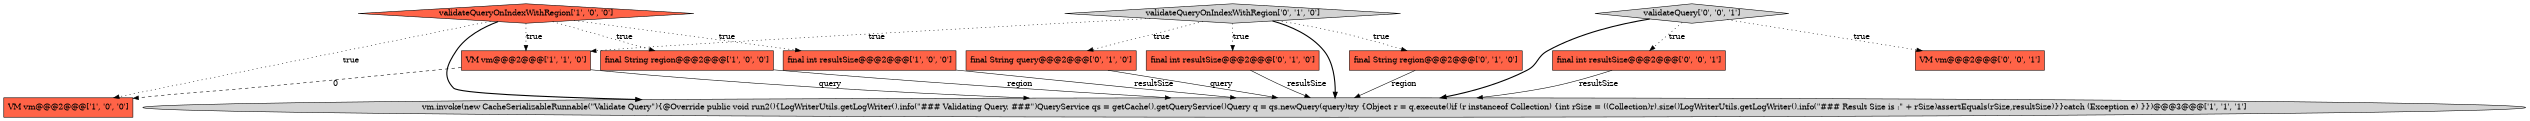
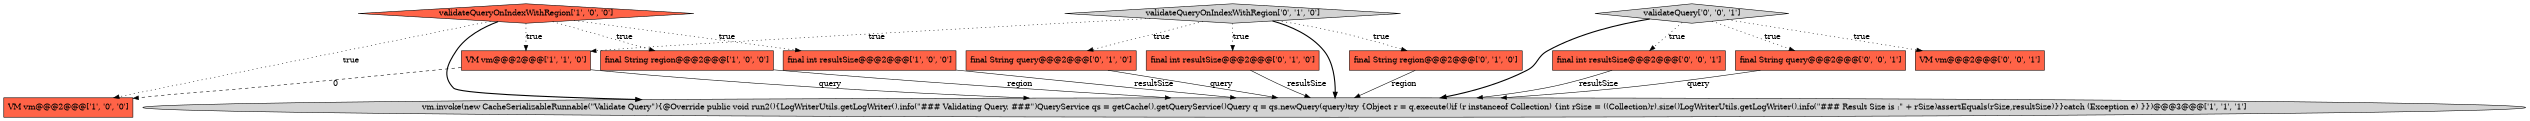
node "final String query@@@2@@@['0', '0', '1']": added
